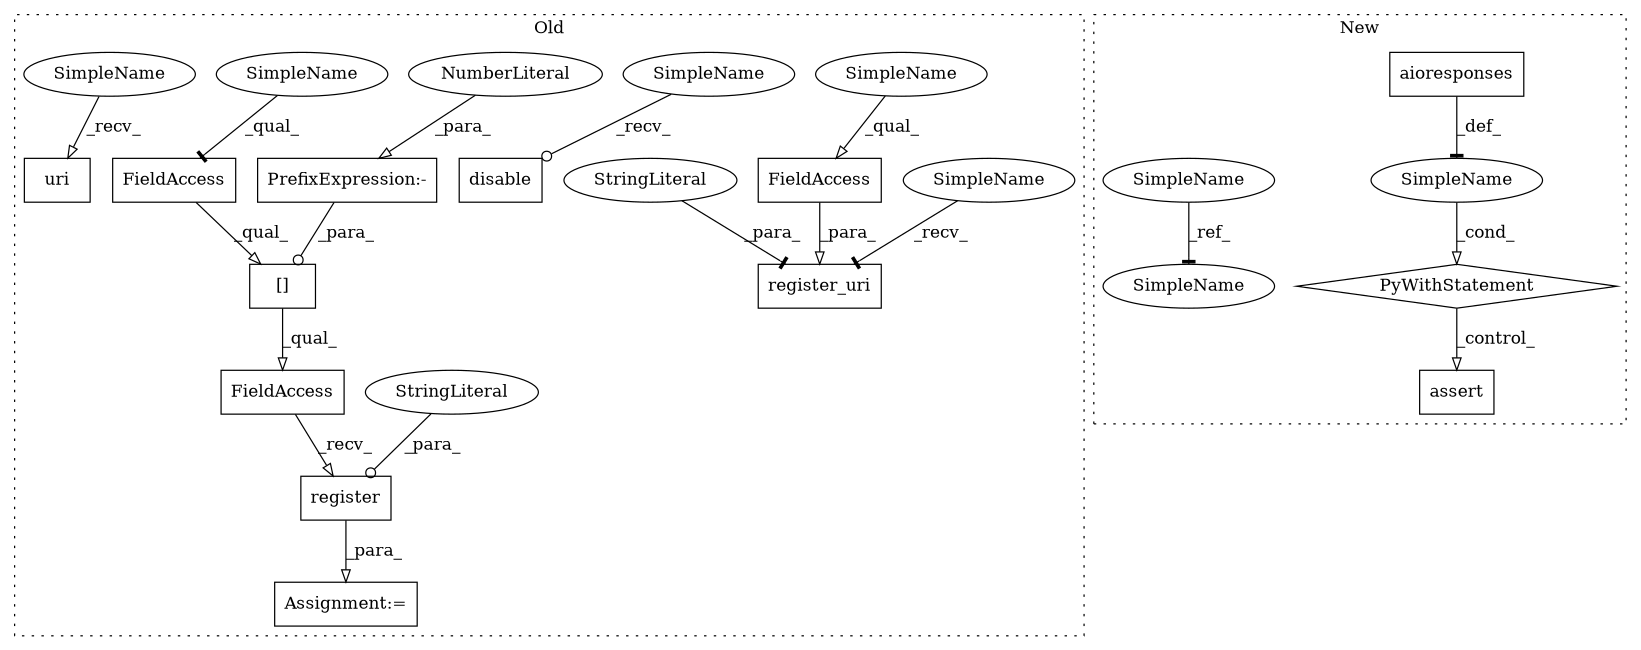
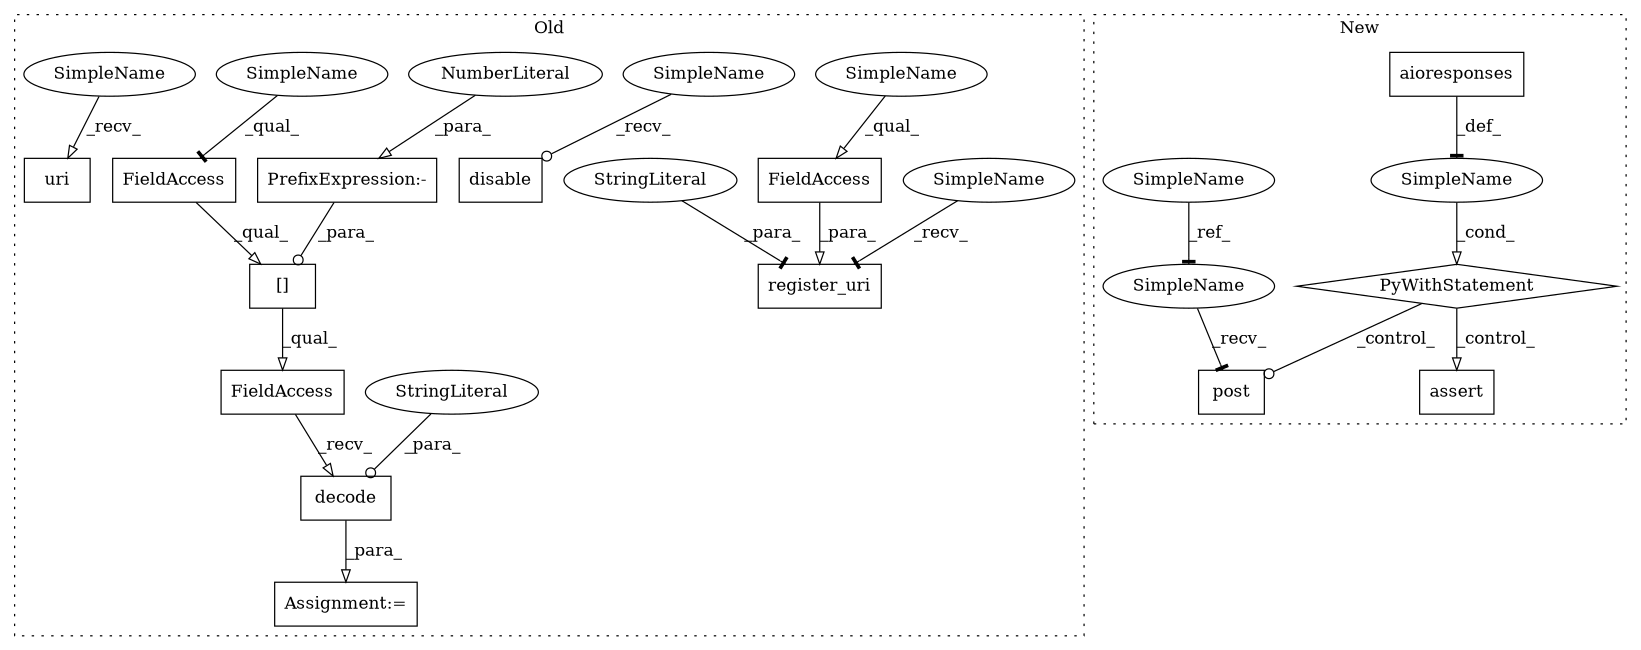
node "post": added
node "register": label "register" -> "decode"
